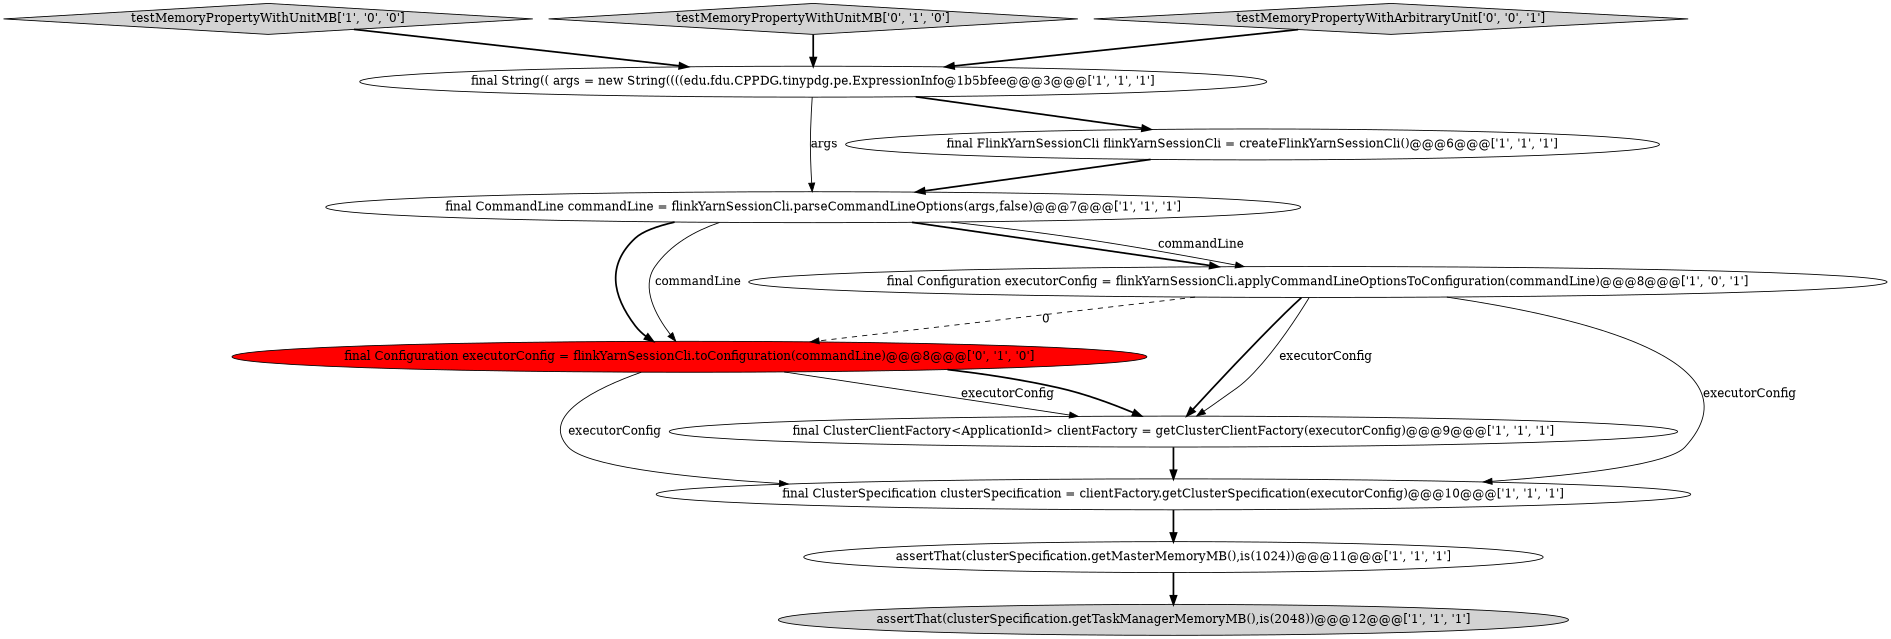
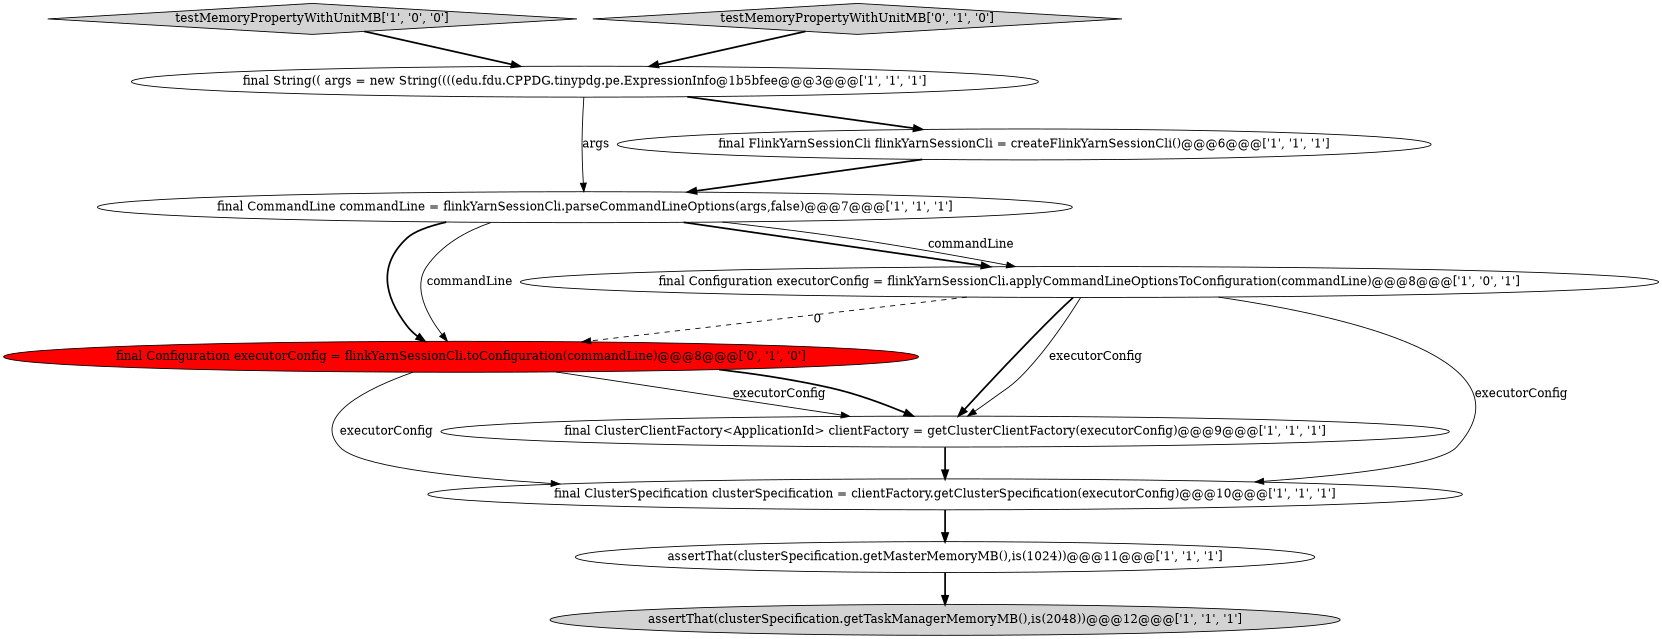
node "testMemoryPropertyWithArbitraryUnit['0', '0', '1']": removed
